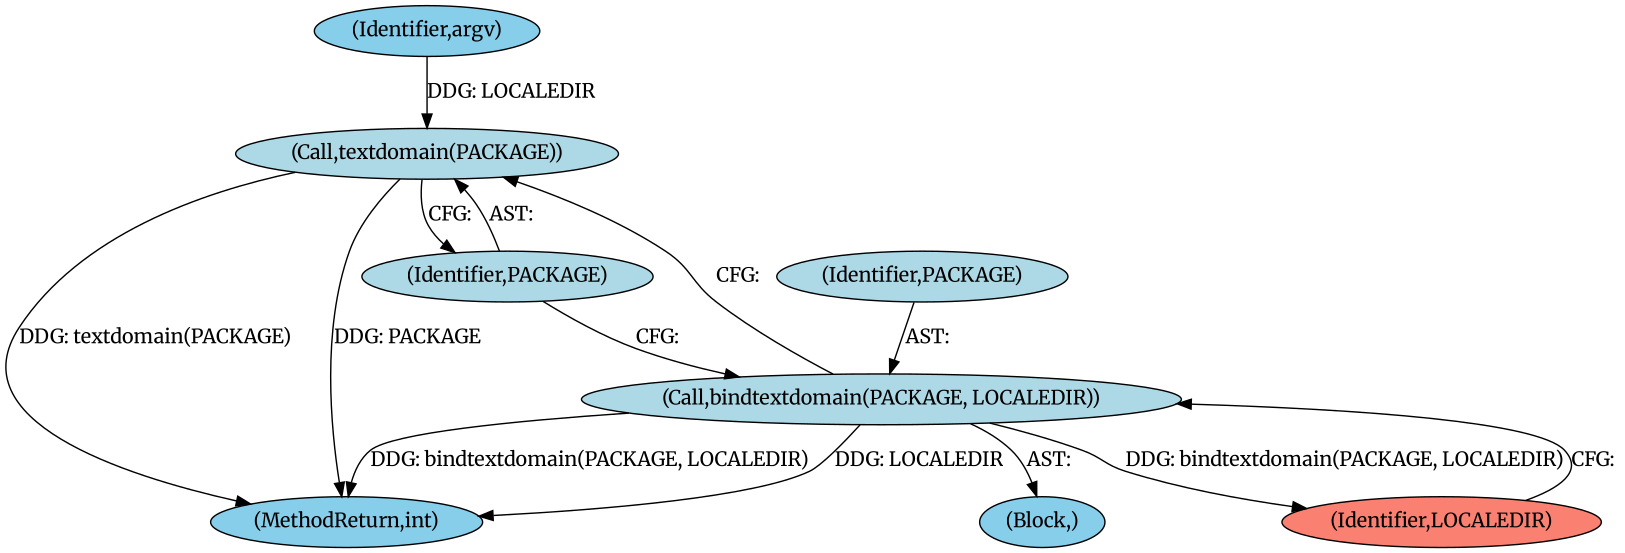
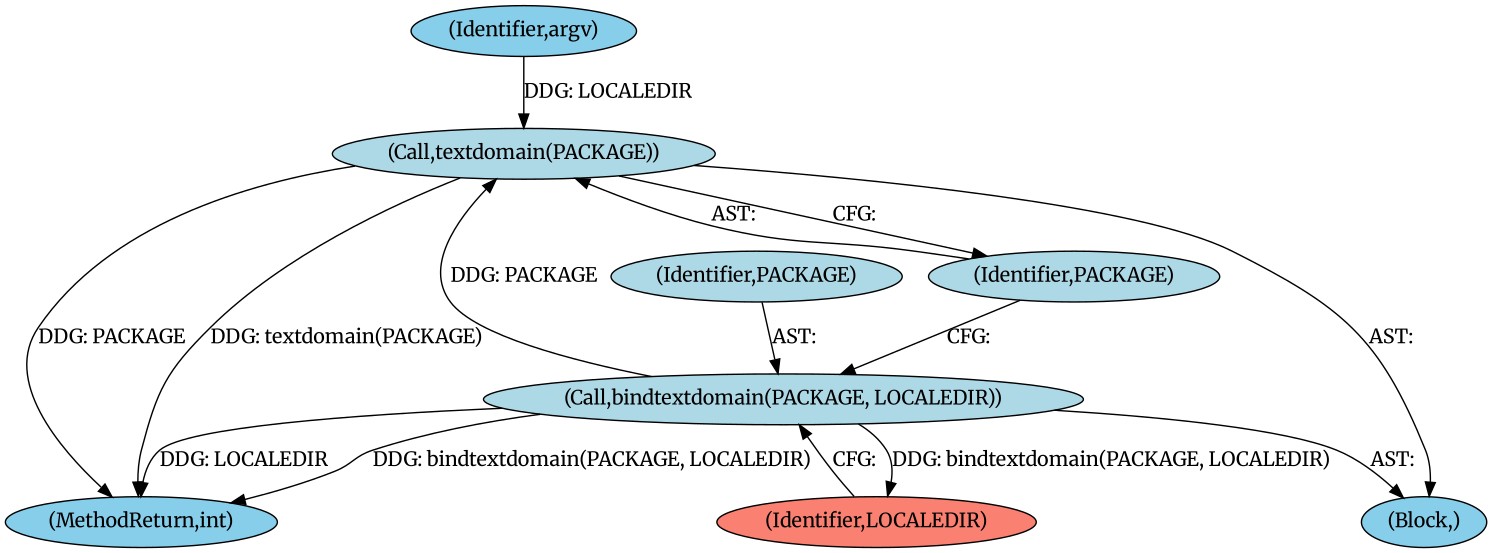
edge "(Call,textdomain(PACKAGE))" -> "(Block,)": added, label "AST:"
edge "(Call,bindtextdomain(PACKAGE, LOCALEDIR))" -> "(Call,textdomain(PACKAGE))": label "CFG: " -> "DDG: PACKAGE"
